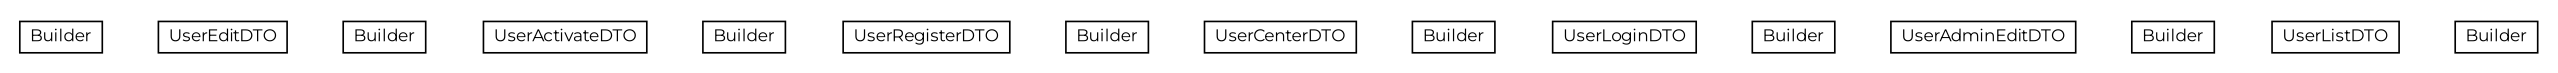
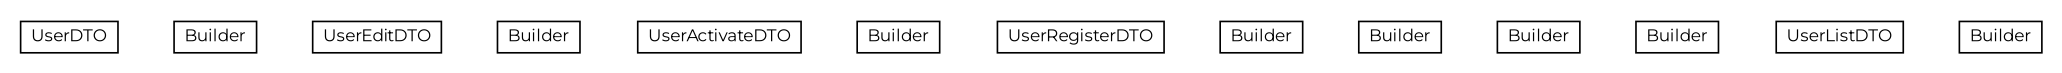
node "UserDTO": added
node "UserCenterDTO": removed
node "UserLoginDTO": removed
node "UserAdminEditDTO": removed
